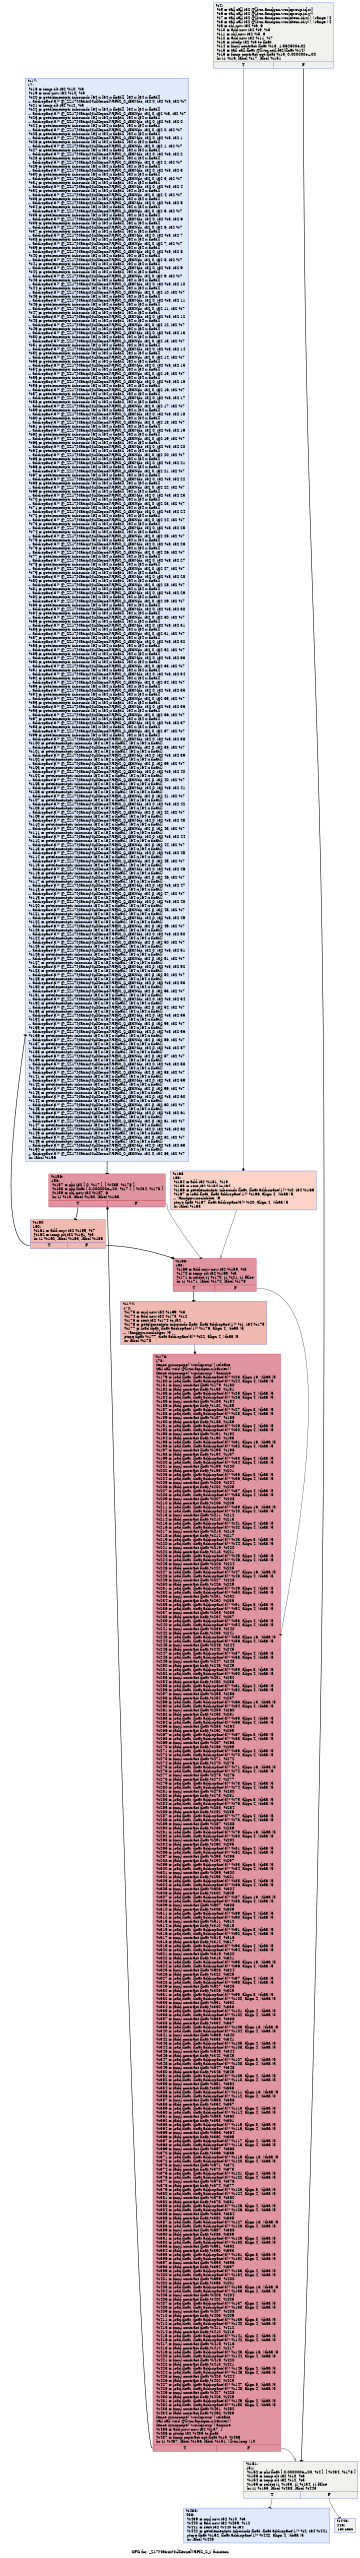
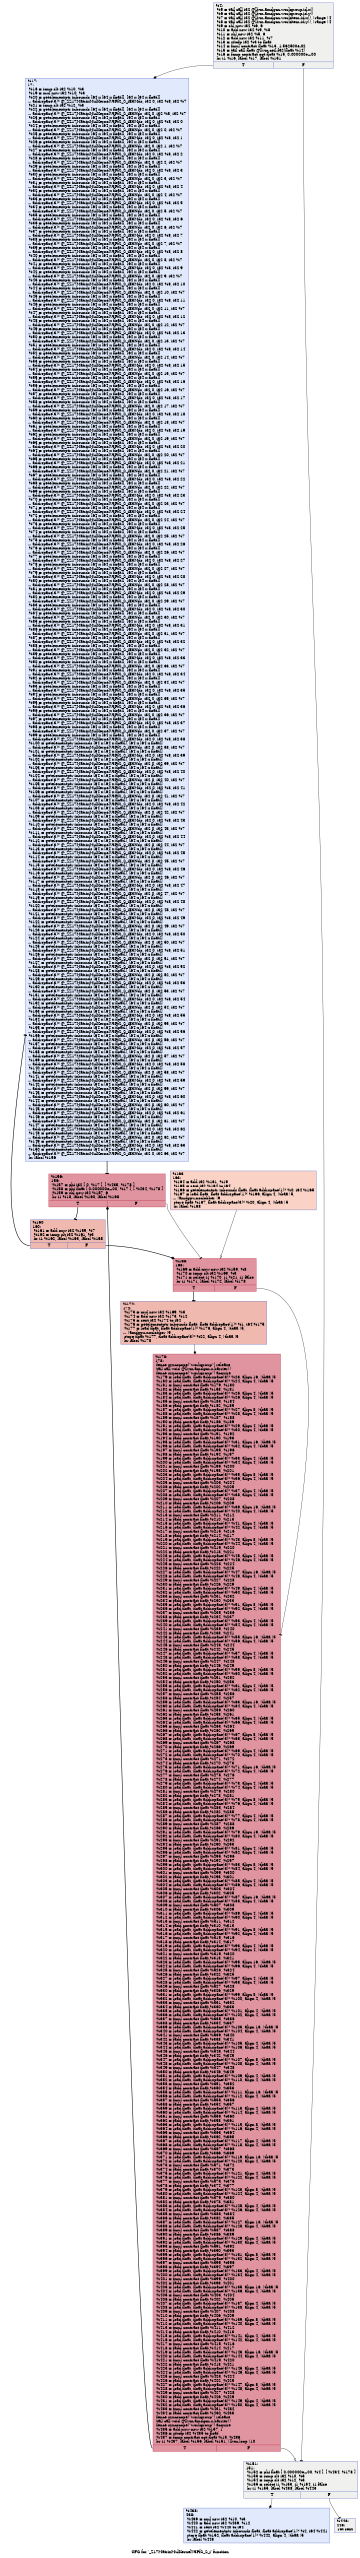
edge "%4:" -> "%163:": now "%4:" -> "%17:"
edge "%4:" -> "%151:": style bold -> solid
edge "%151:" -> "%438:": arrowhead tee -> diamond
